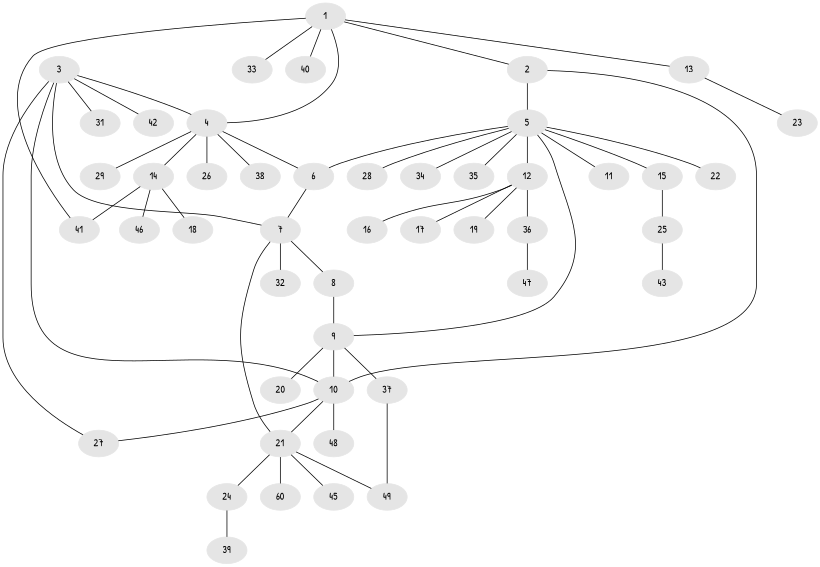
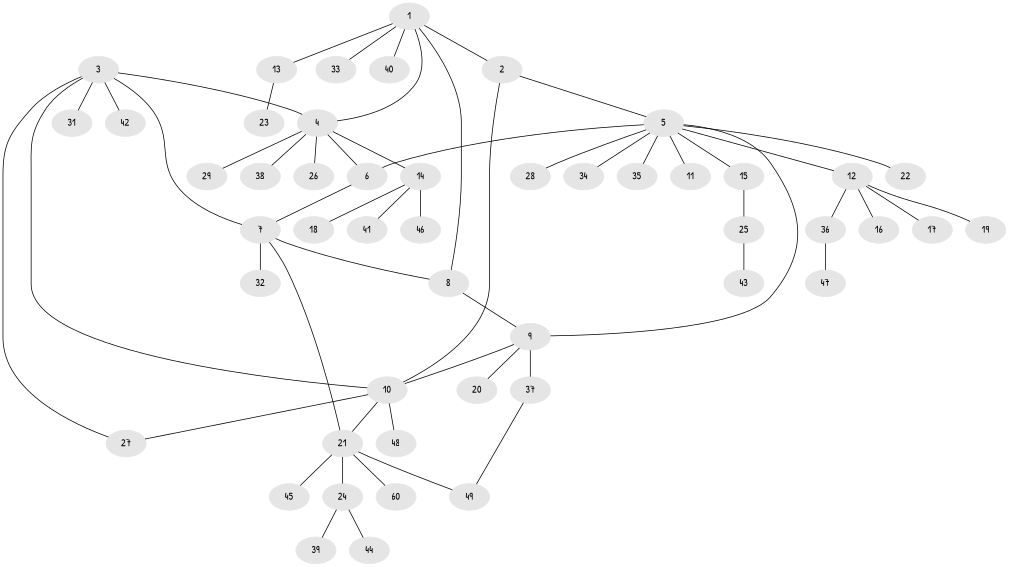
edge "1" -- "41": now "1" -- "8"
node "44": added
